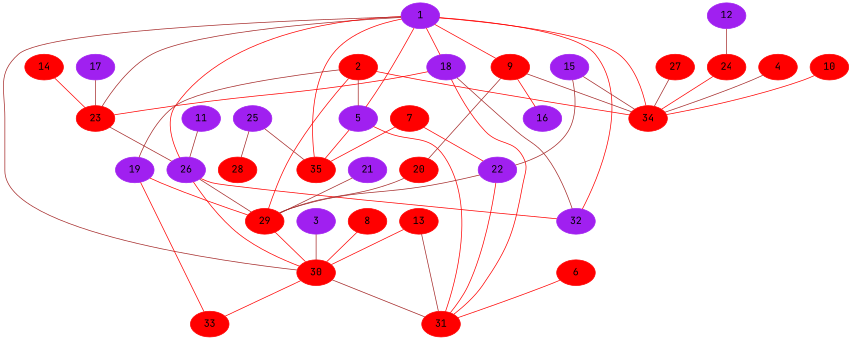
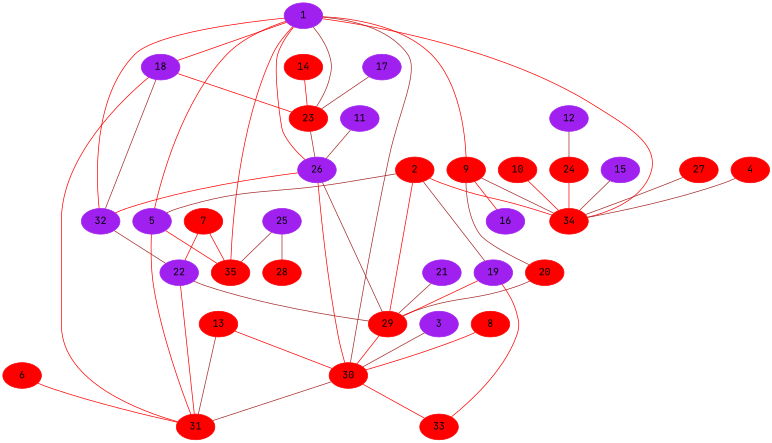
edge "15" -- "22": now "32" -- "22"
